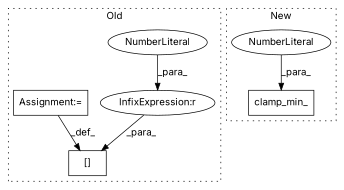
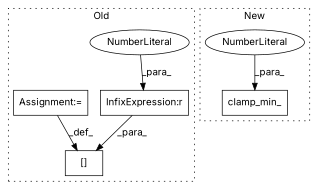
node "InfixExpression:r": shape ellipse -> box
